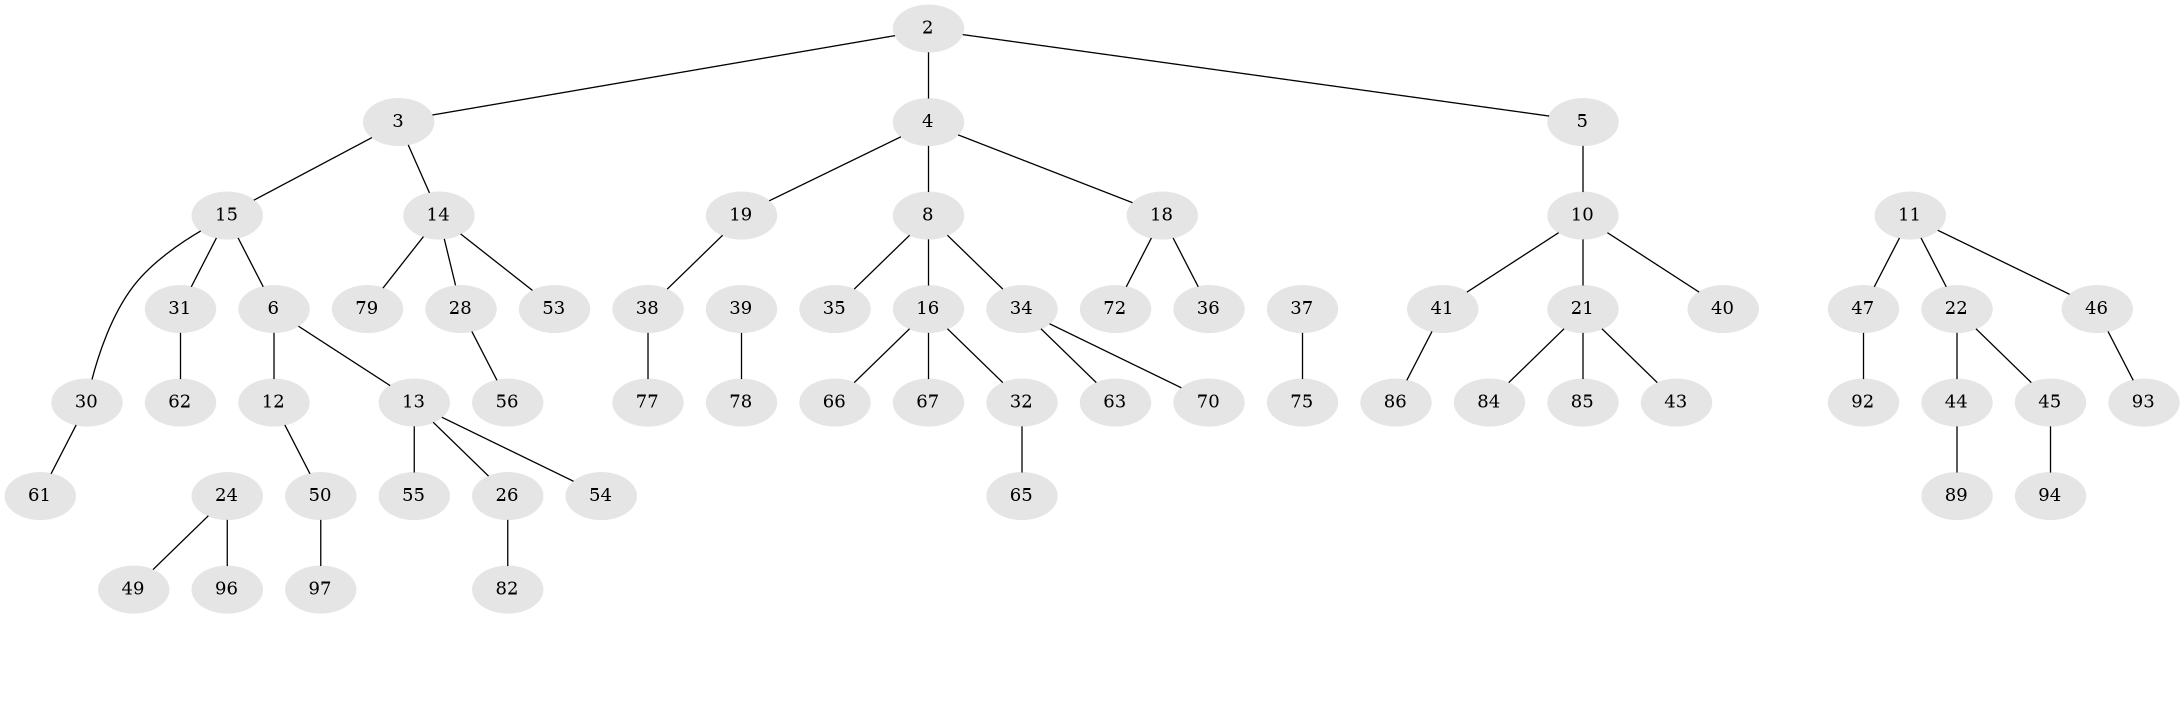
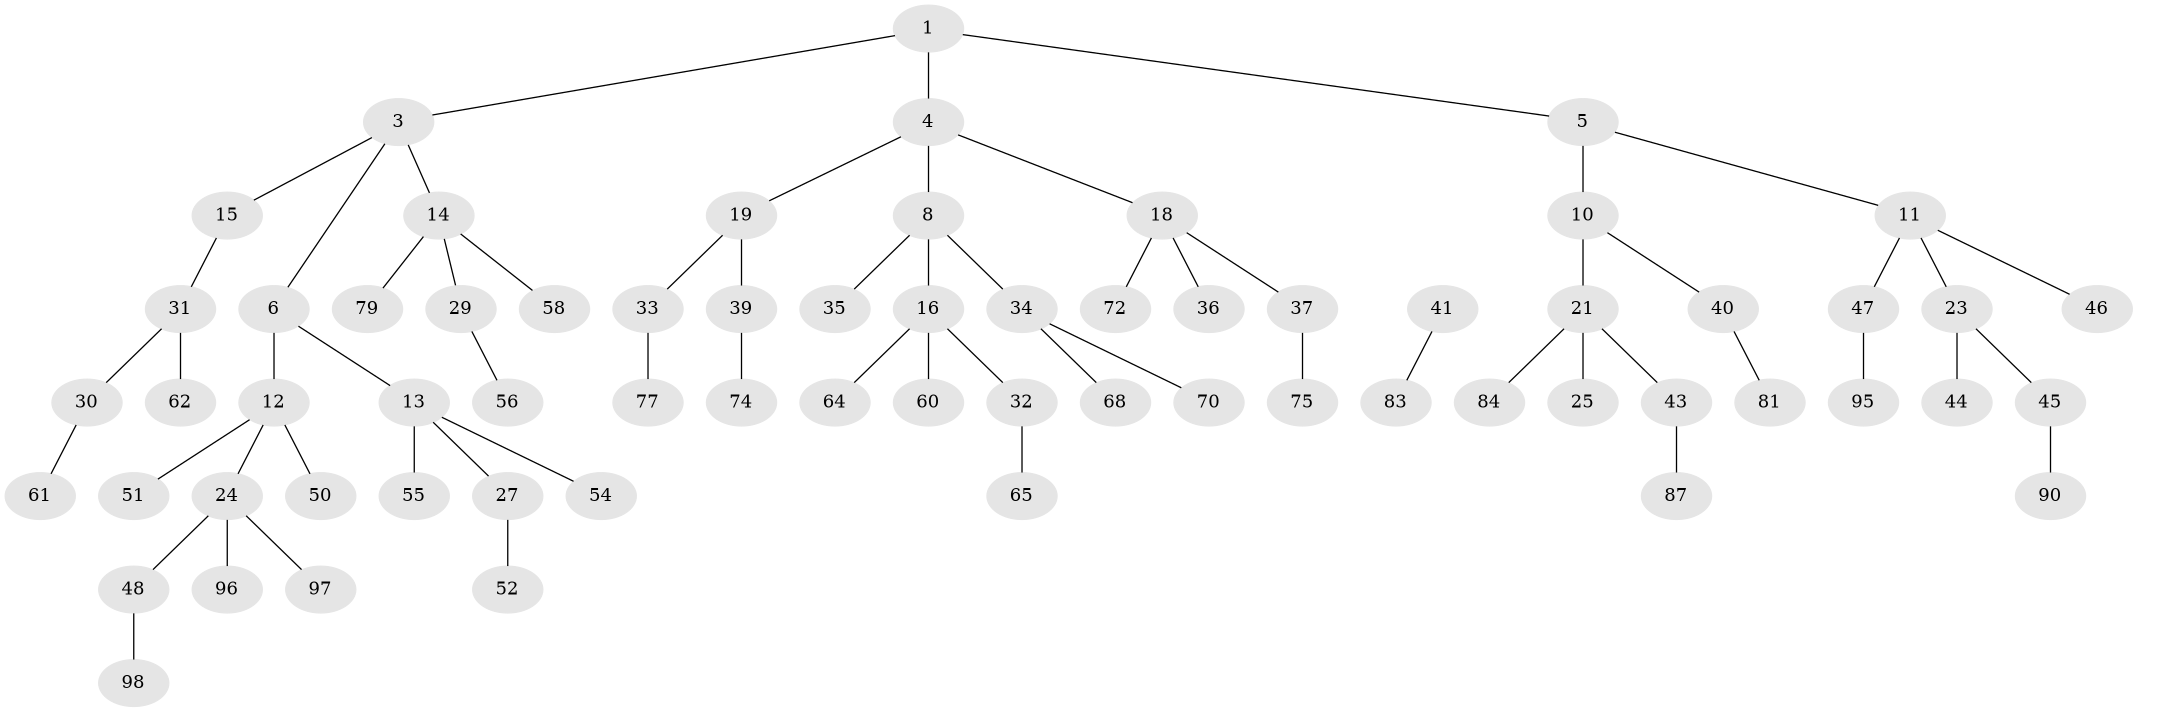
node "2": label "2" -> "1"
edge "5" -- "11": added
edge "15" -- "6": now "3" -- "6"
edge "19" -- "39": added
edge "18" -- "37": added
edge "10" -- "41": removed
edge "15" -- "30": now "31" -- "30"
node "28": label "28" -> "29"
node "53": label "53" -> "58"
node "38": label "38" -> "33"
node "22": label "22" -> "23"
node "78": label "78" -> "74"
node "66": label "66" -> "64"
node "67": label "67" -> "60"
node "63": label "63" -> "68"
node "86": label "86" -> "83"
node "85": label "85" -> "25"
node "81": added
node "92": label "92" -> "95"
node "93": removed
edge "12" -- "24": added
node "51": added
node "26": label "26" -> "27"
node "87": added
node "89": removed
node "94": label "94" -> "90"
edge "50" -- "97": now "24" -- "97"
node "49": label "49" -> "48"
node "82": label "82" -> "52"
node "98": added
